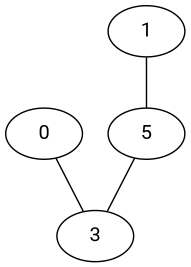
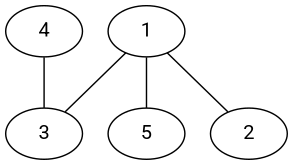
node "0": label "0" -> "4"
node "2": added
edge "5" -- "3": now "1" -- "3"
